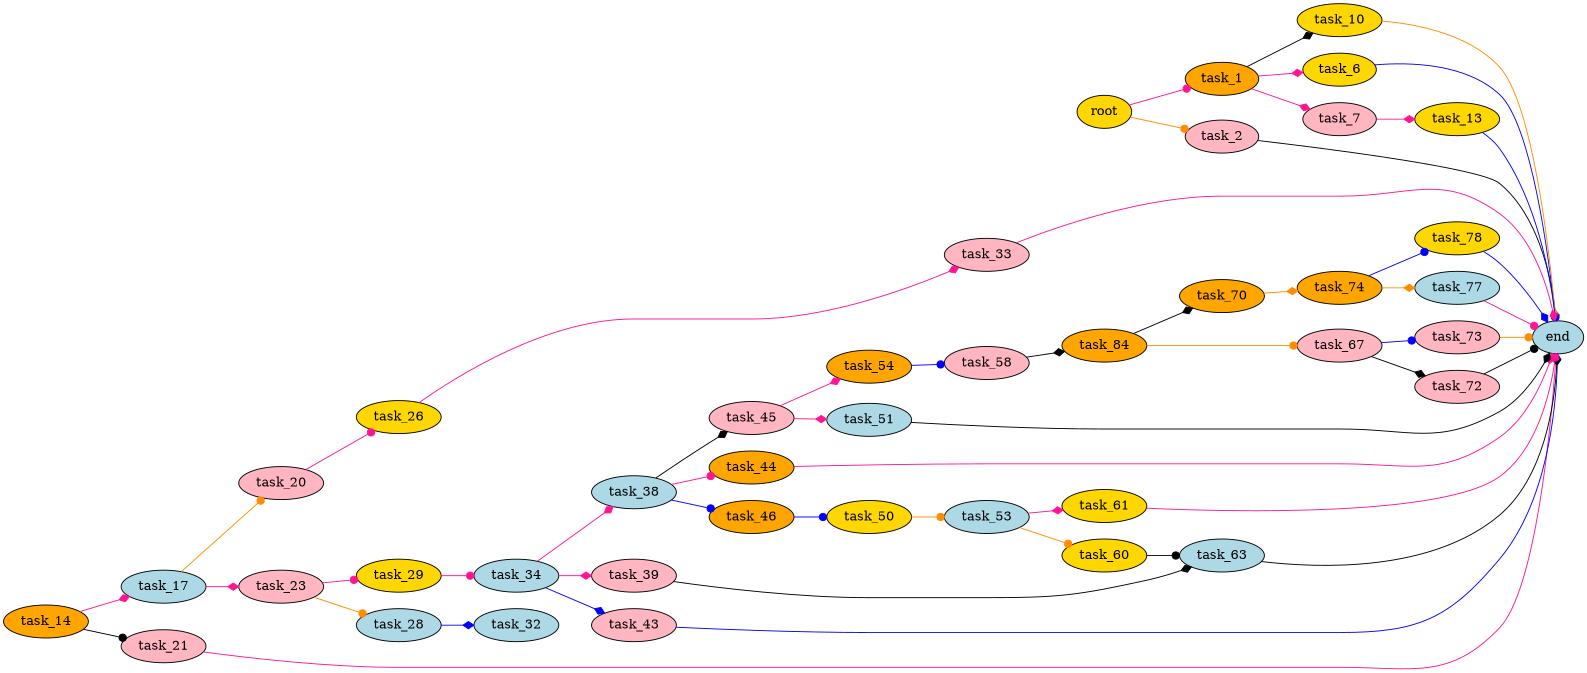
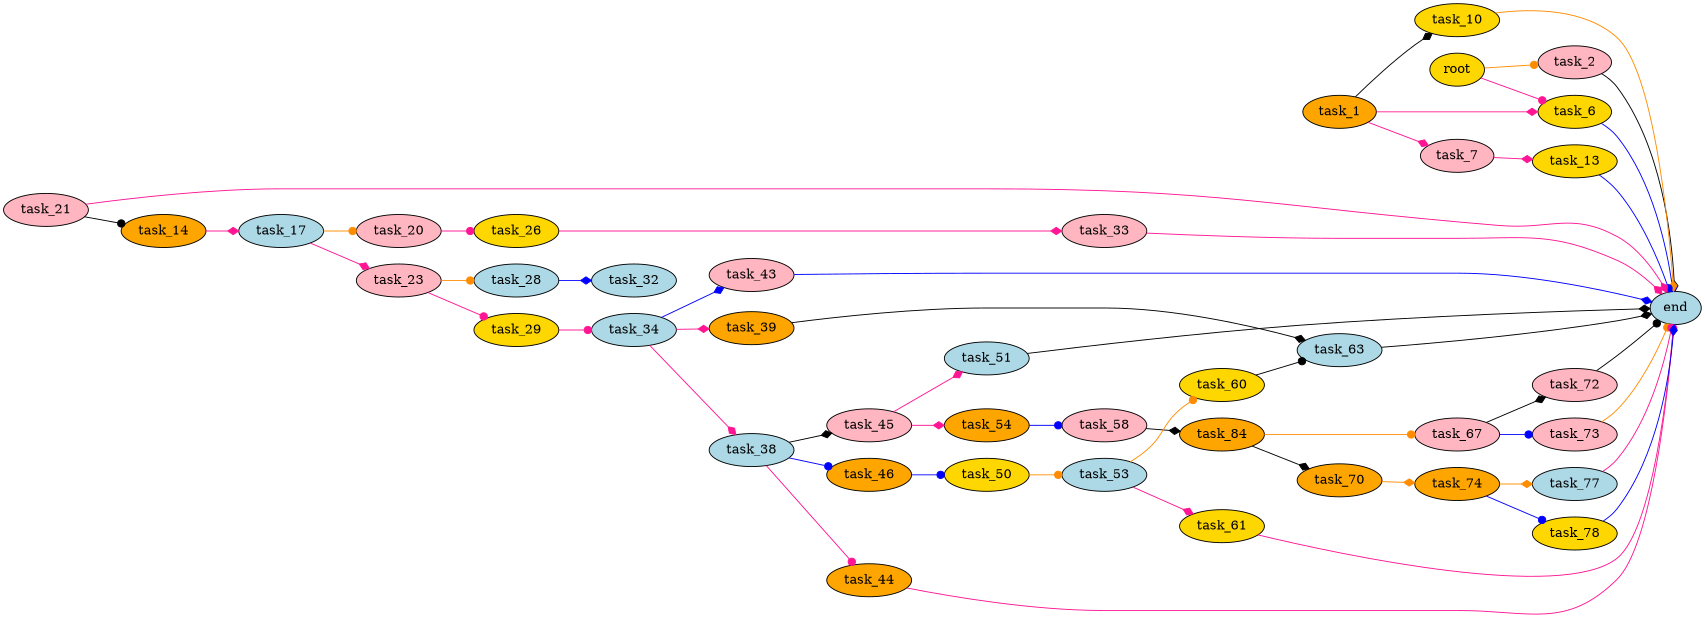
edge "root" -> "task_1": now "root" -> "task_6"
node "task_39": fillcolor lightpink -> orange
edge "task_14" -> "task_21": reversed
